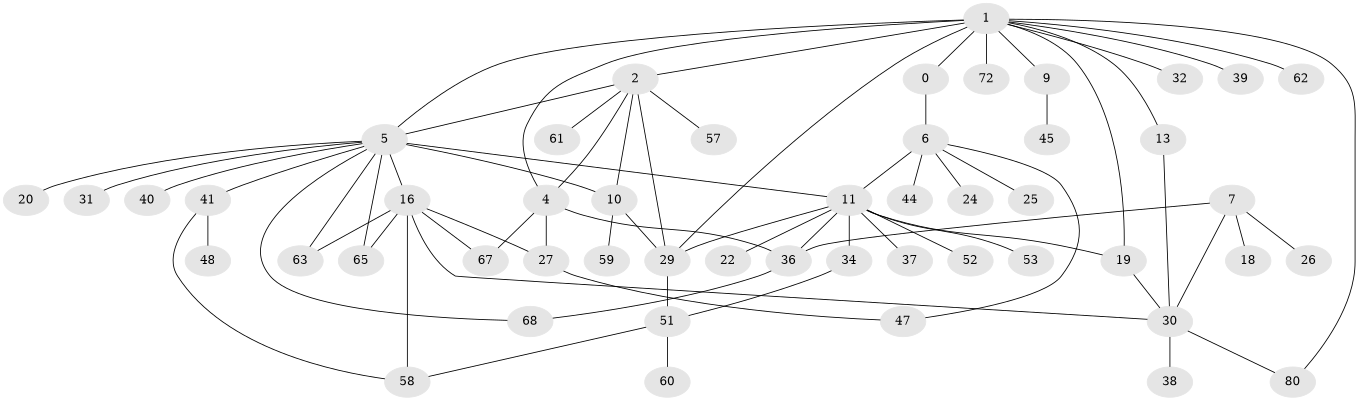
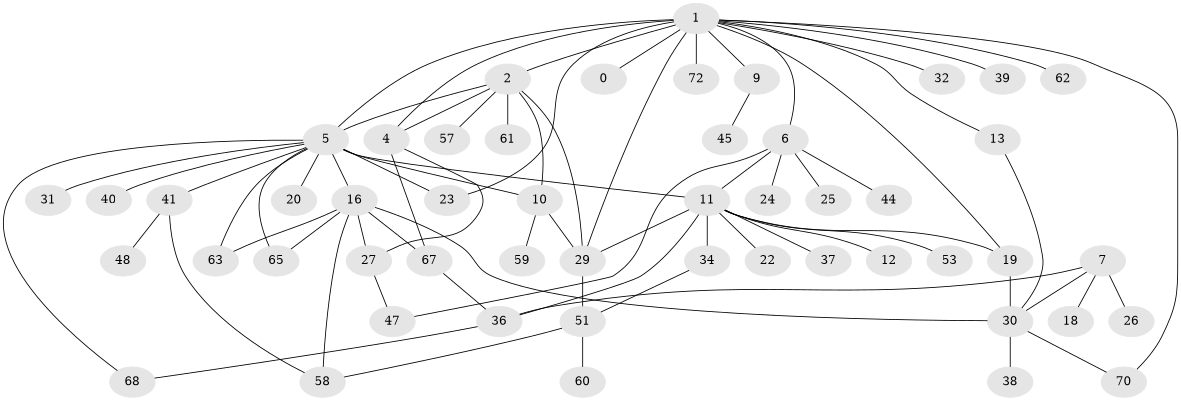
edge "0" -- "6": now "1" -- "6"
node "23": added
edge "4" -- "36": now "67" -- "36"
node "52": label "52" -> "12"
node "80": label "80" -> "70"
